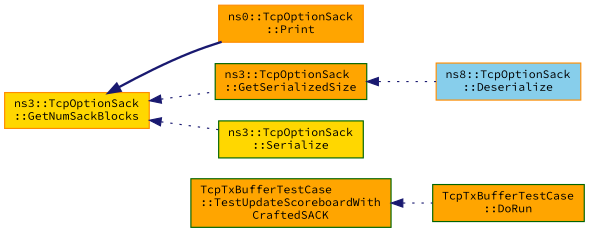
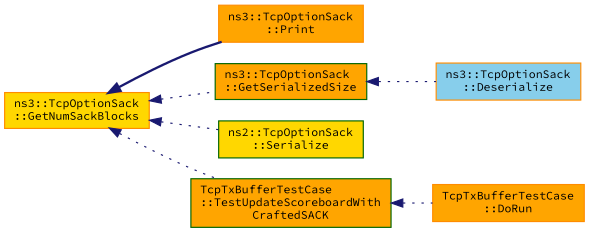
node "ns0::TcpOptionSack ::Print": label "ns0::TcpOptionSack ::Print" -> "ns3::TcpOptionSack ::Print"
node "ns8::TcpOptionSack ::Deserialize": label "ns8::TcpOptionSack ::Deserialize" -> "ns3::TcpOptionSack ::Deserialize"
node "ns3::TcpOptionSack ::Serialize": label "ns3::TcpOptionSack ::Serialize" -> "ns2::TcpOptionSack ::Serialize"
edge "TcpTxBufferTestCase ::TestUpdateScoreboardWith CraftedSACK" -> "ns3::TcpOptionSack ::GetNumSackBlocks": added
node "TcpTxBufferTestCase ::DoRun": color darkgreen -> darkorange
